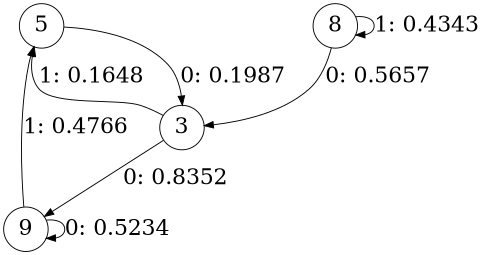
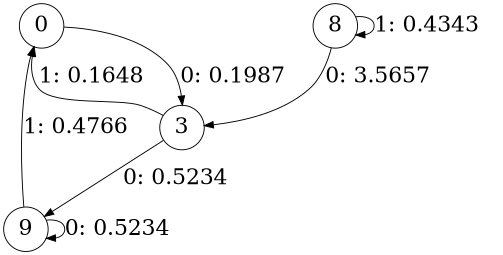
node "5": label "5" -> "0"
edge "8" -> "3": label "0: 0.5657   " -> "0: 3.5657   "
edge "3" -> "9": label "0: 0.8352   " -> "0: 0.5234   "
